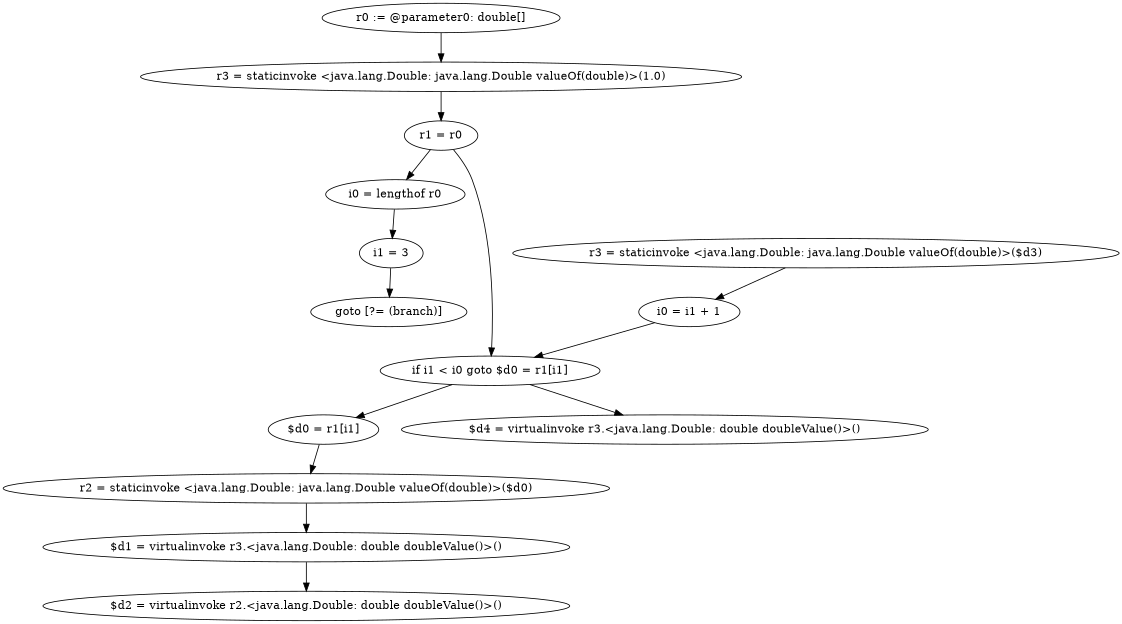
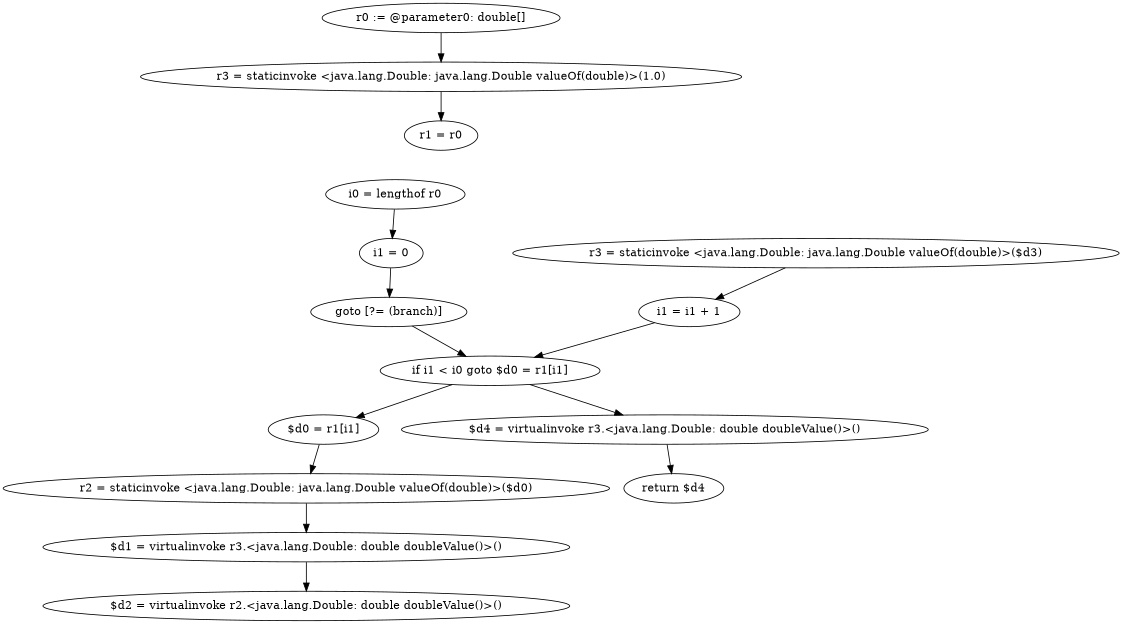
edge "r1 = r0" -> "i0 = lengthof r0": removed
edge "r1 = r0" -> "if i1 < i0 goto $d0 = r1[i1]": now "goto [?= (branch)]" -> "if i1 < i0 goto $d0 = r1[i1]"
node "i1 = 3": label "i1 = 3" -> "i1 = 0"
node "i0 = i1 + 1": label "i0 = i1 + 1" -> "i1 = i1 + 1"
node "return $d4": added
